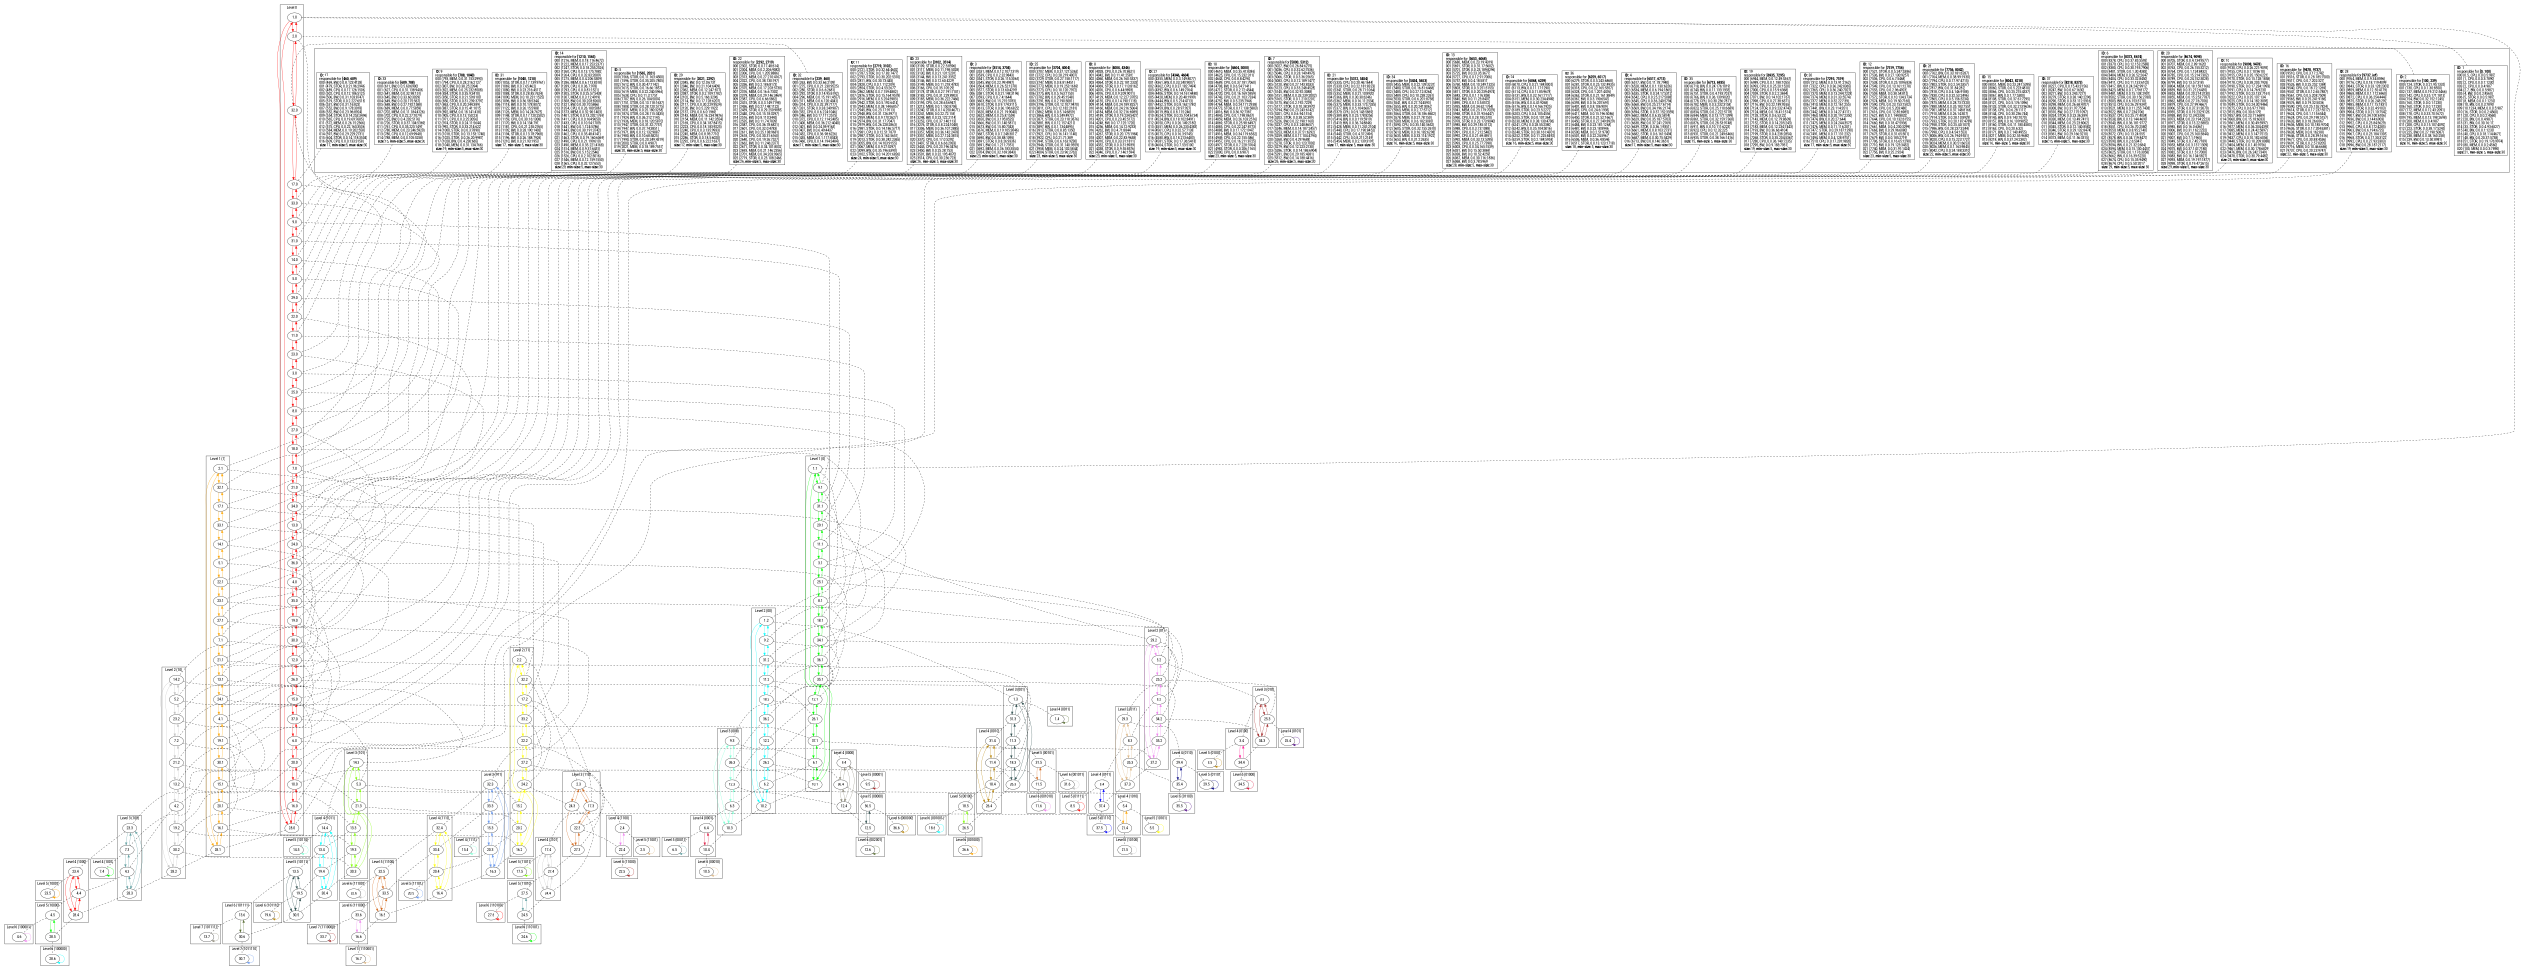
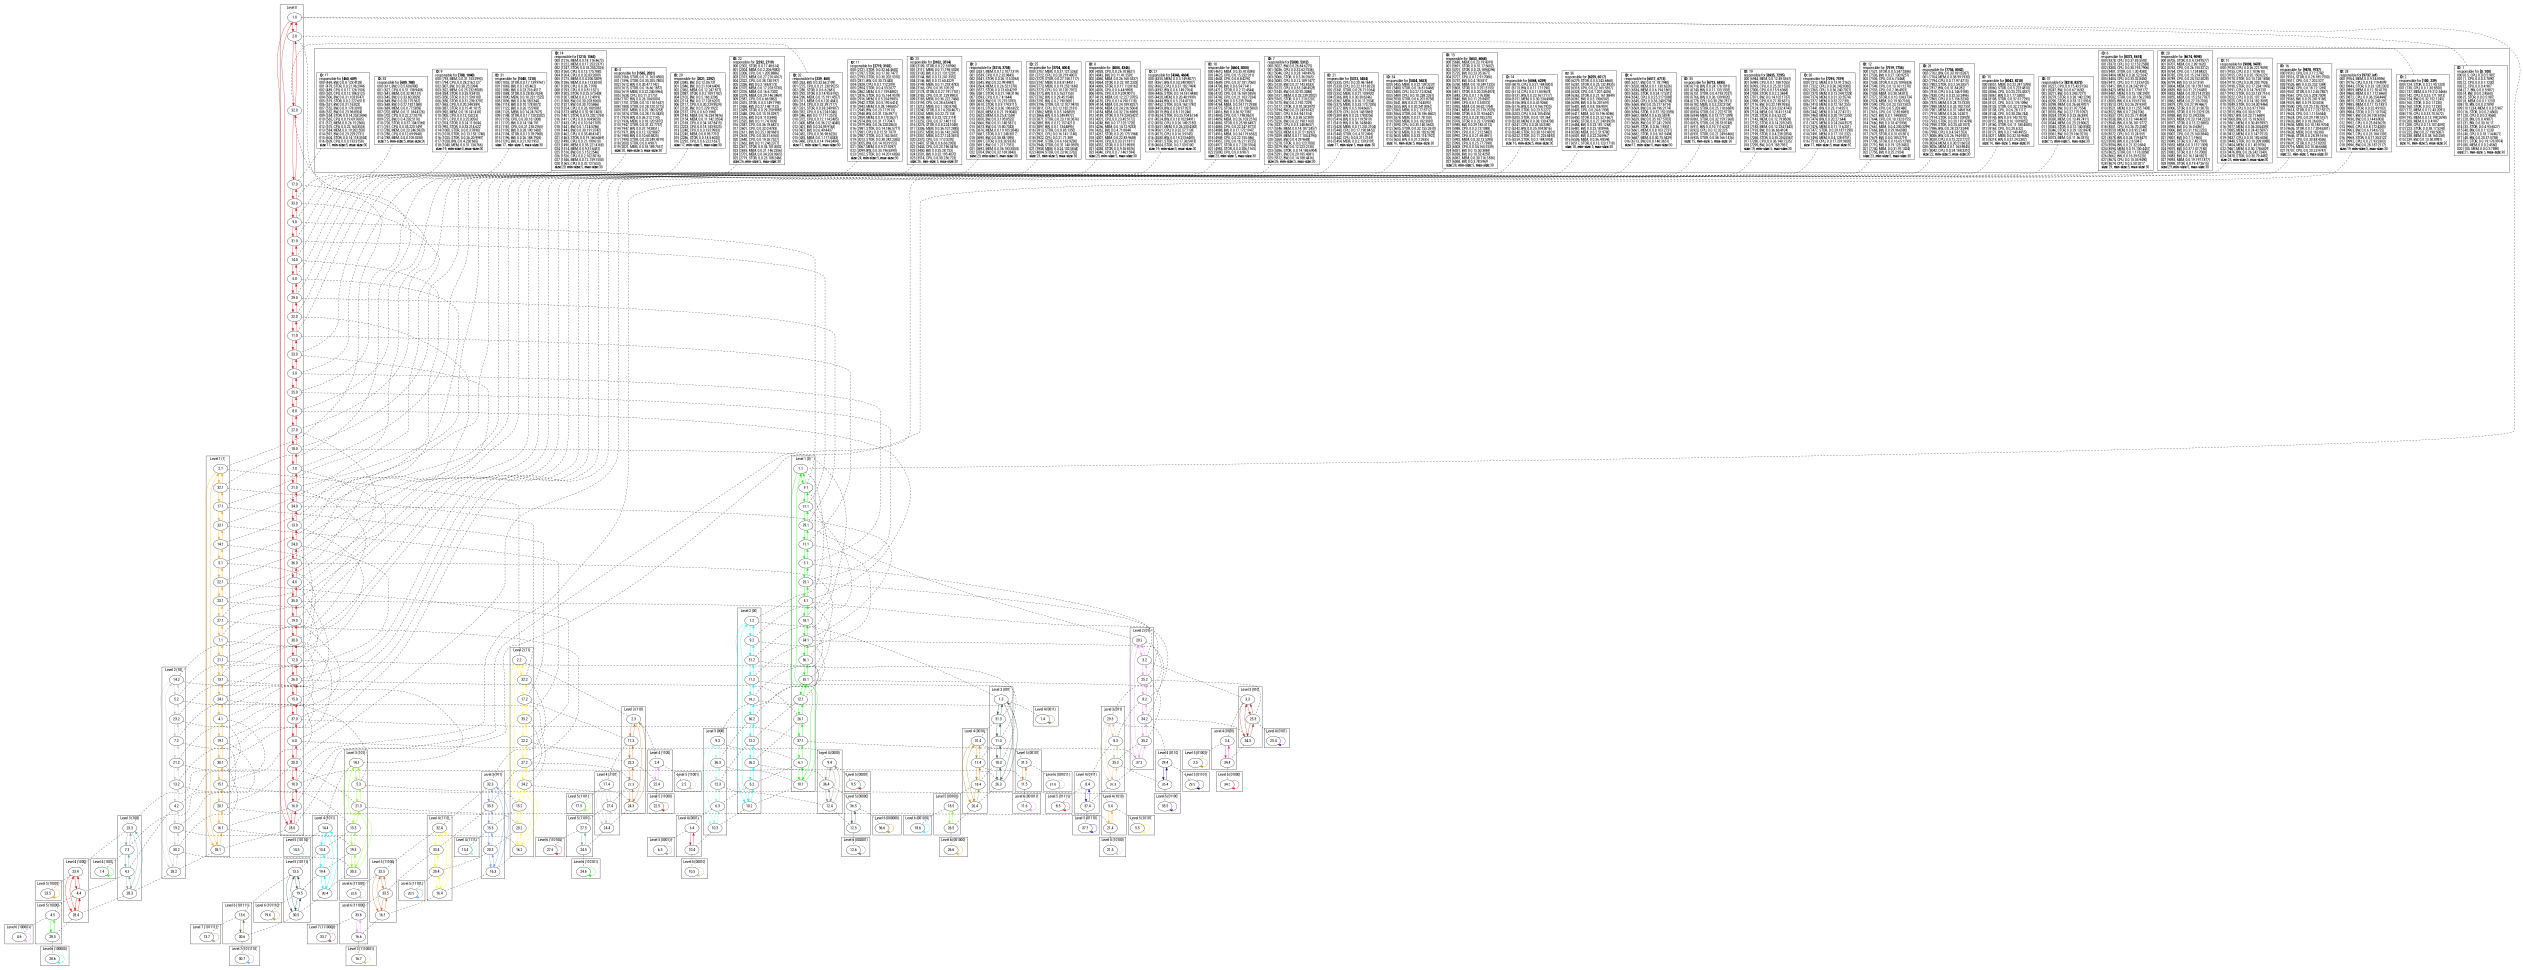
edge "27.3" -> "24.3": added
